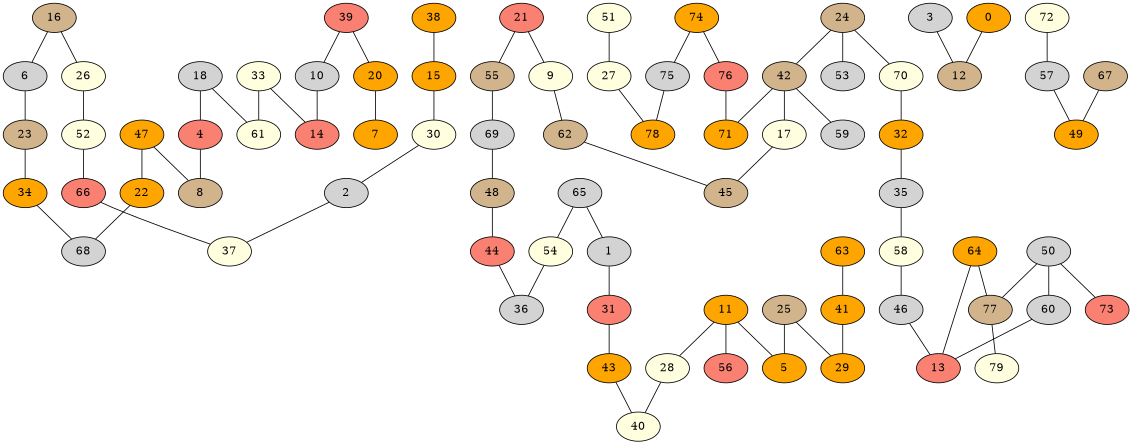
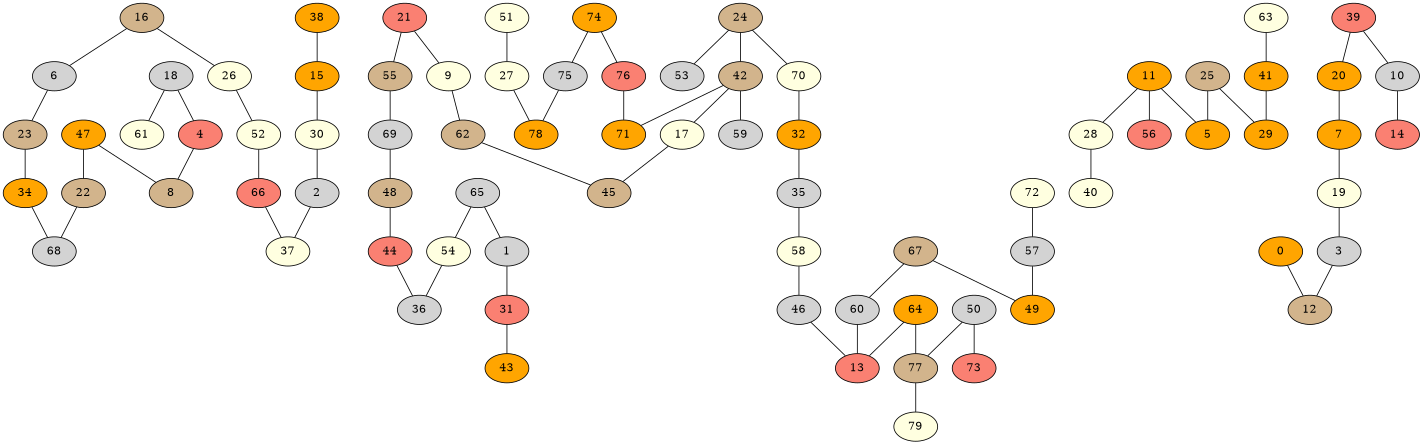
node "33": removed
node "22": fillcolor orange -> tan
node "19": added
node "63": fillcolor orange -> lightyellow
edge "50" -- "60": now "67" -- "60"
edge "43" -- "40": removed
